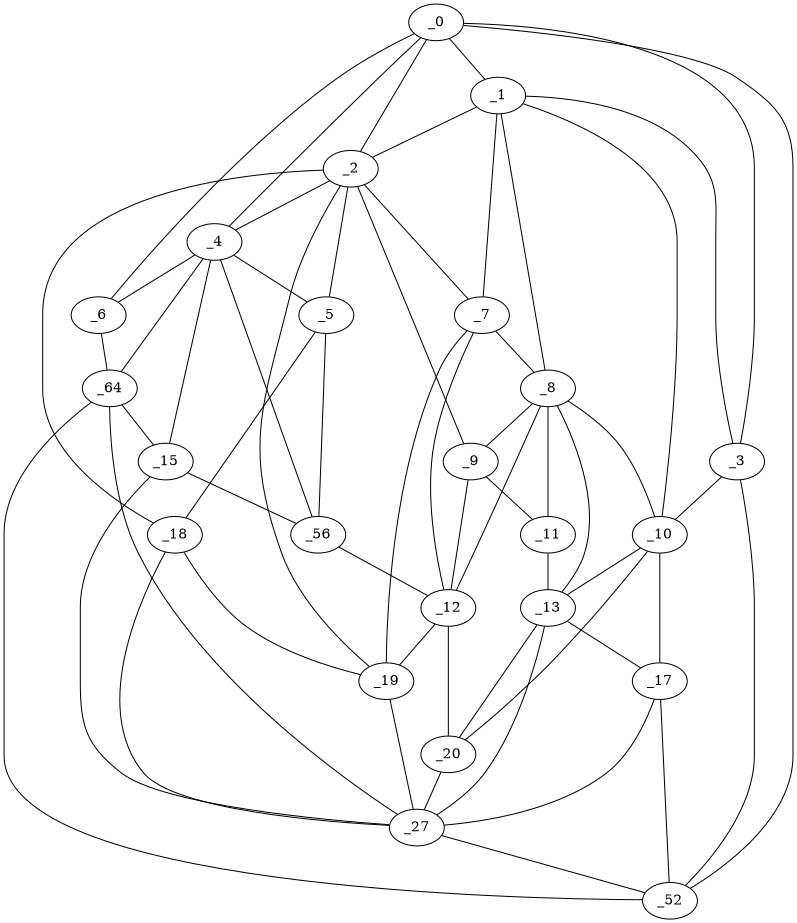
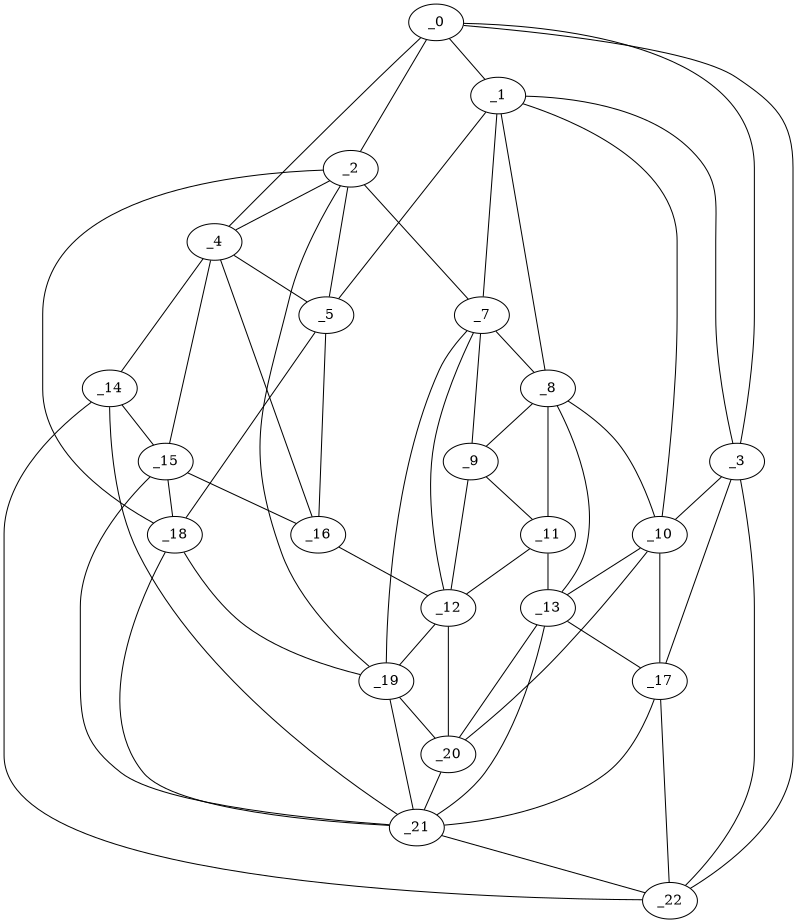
edge "_1" -- "_2": now "_1" -- "_5"
node "_6": removed
edge "_2" -- "_9": now "_7" -- "_9"
node "_64": label "_64" -> "_14"
edge "_15" -- "_18": added
edge "_8" -- "_12": now "_11" -- "_12"
node "_56": label "_56" -> "_16"
edge "_3" -- "_17": added
edge "_19" -- "_20": added
node "_27": label "_27" -> "_21"
node "_52": label "_52" -> "_22"
